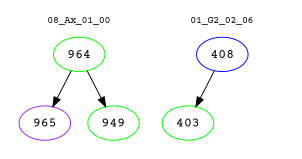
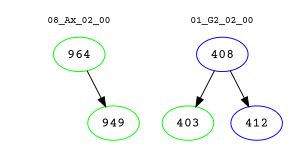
cluster "08_Ax_01_00": label "08_Ax_01_00" -> "08_Ax_02_00"
cluster "01_G2_02_06": label "01_G2_02_06" -> "01_G2_02_00"
node "965": removed
node "412": added
